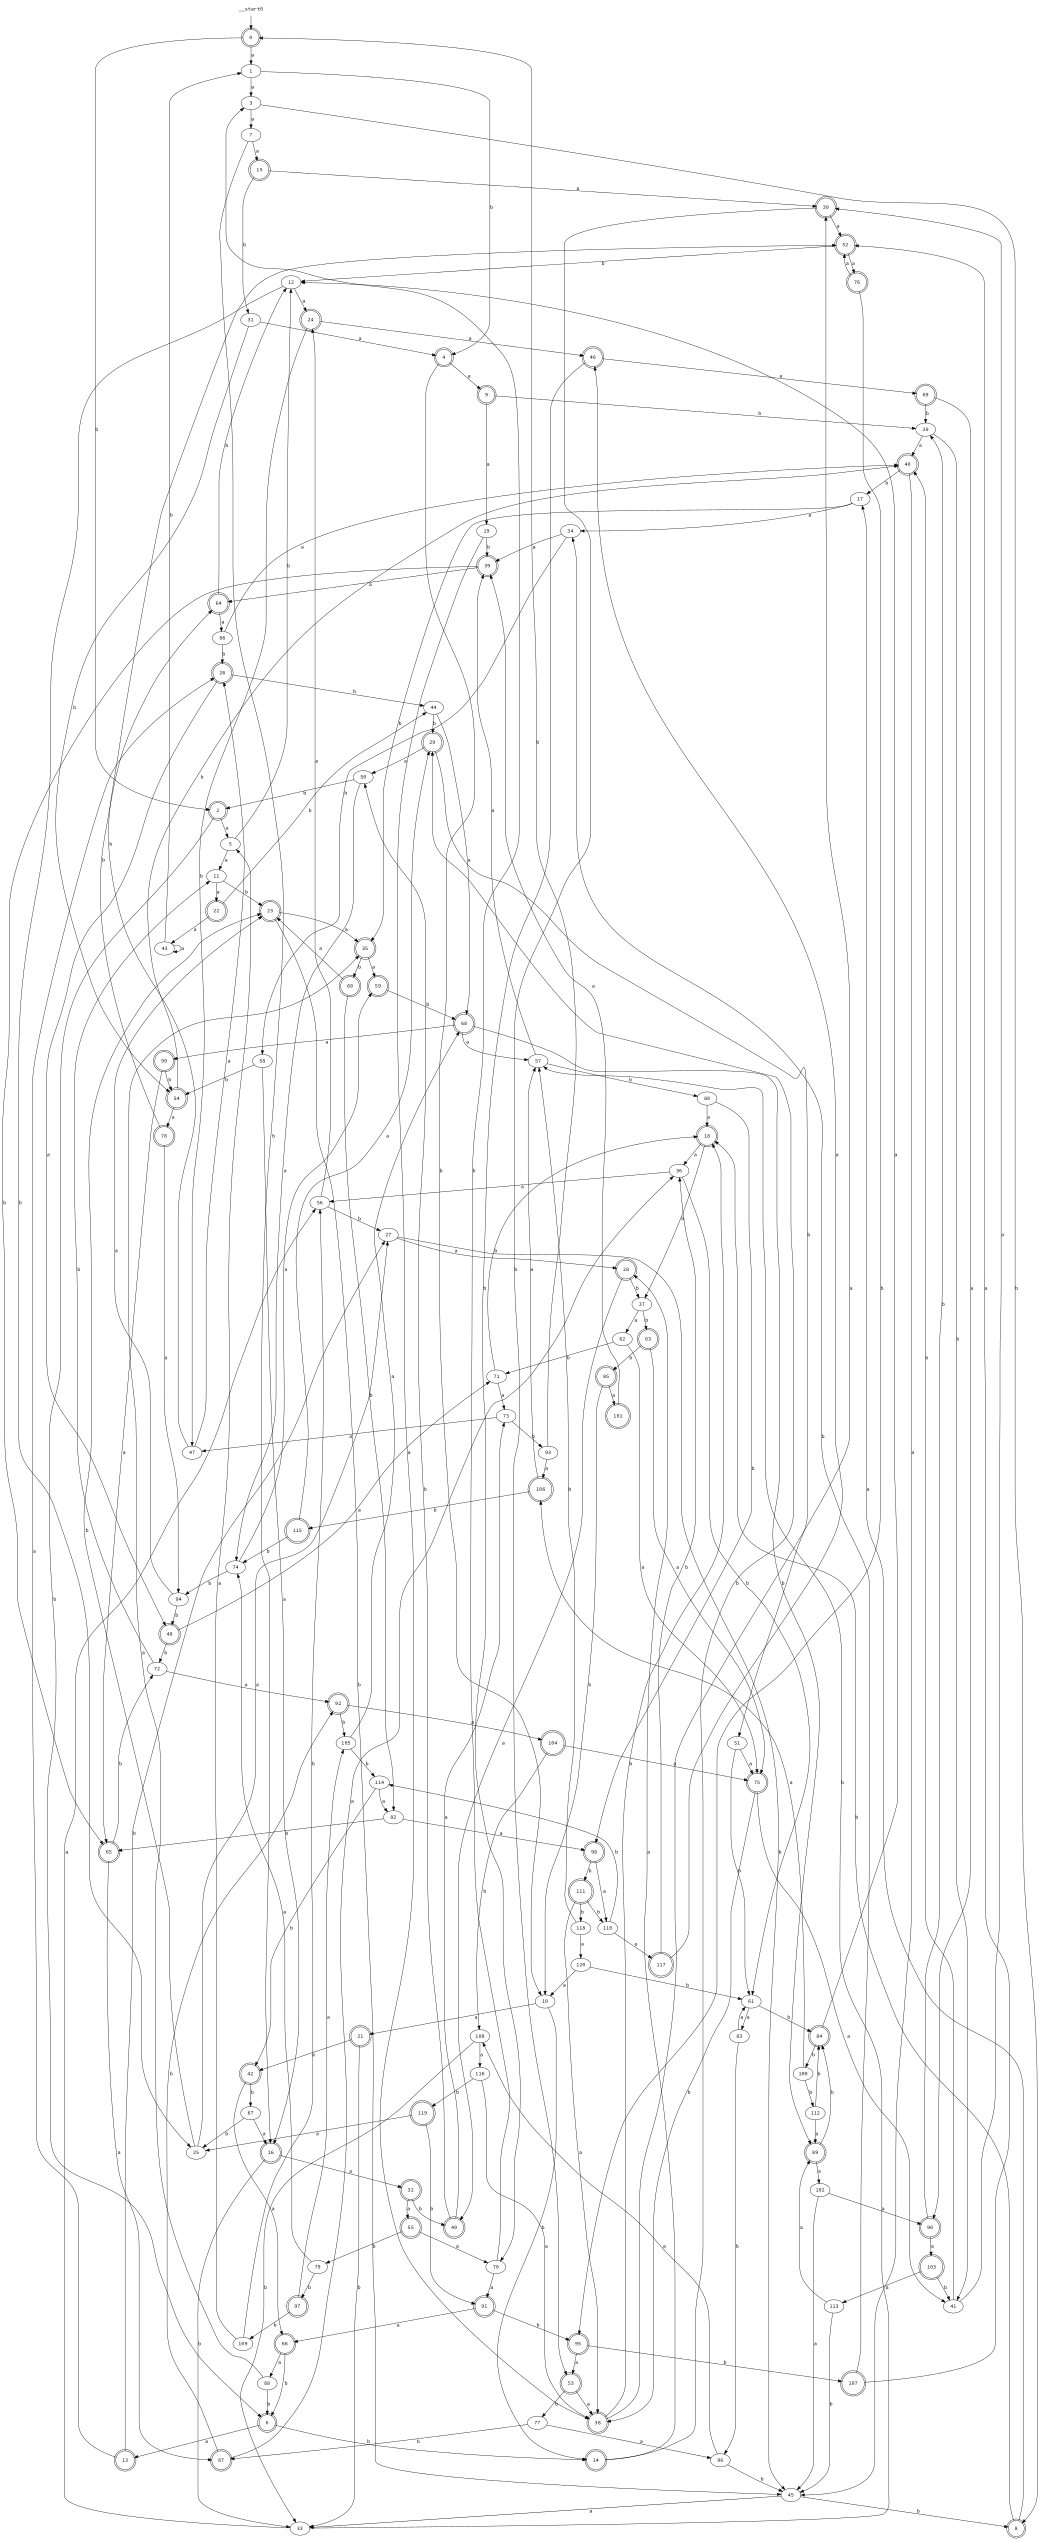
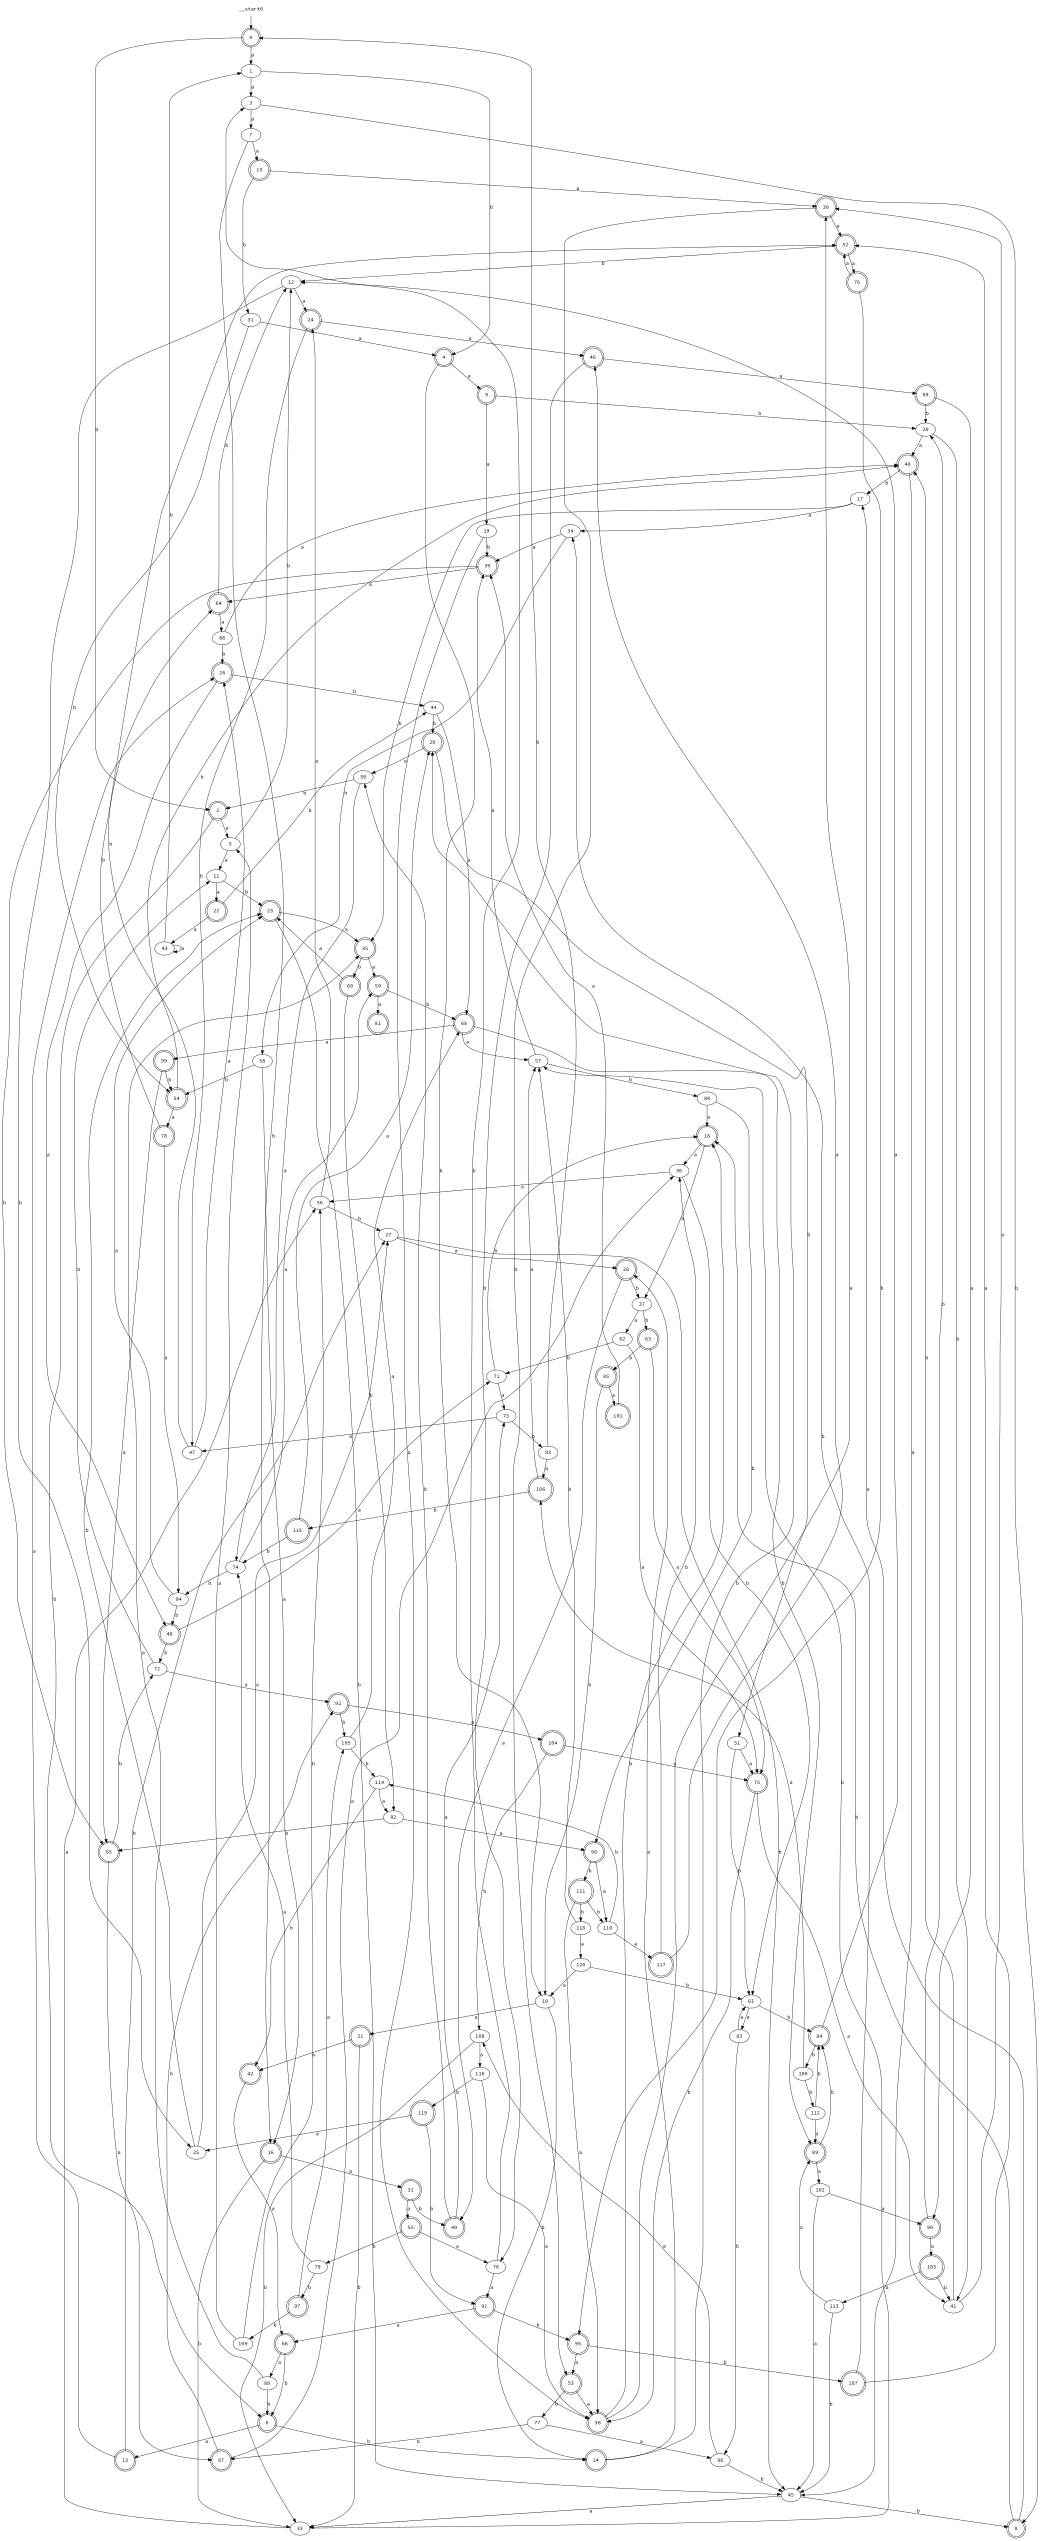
node "81": added
node "67": removed
